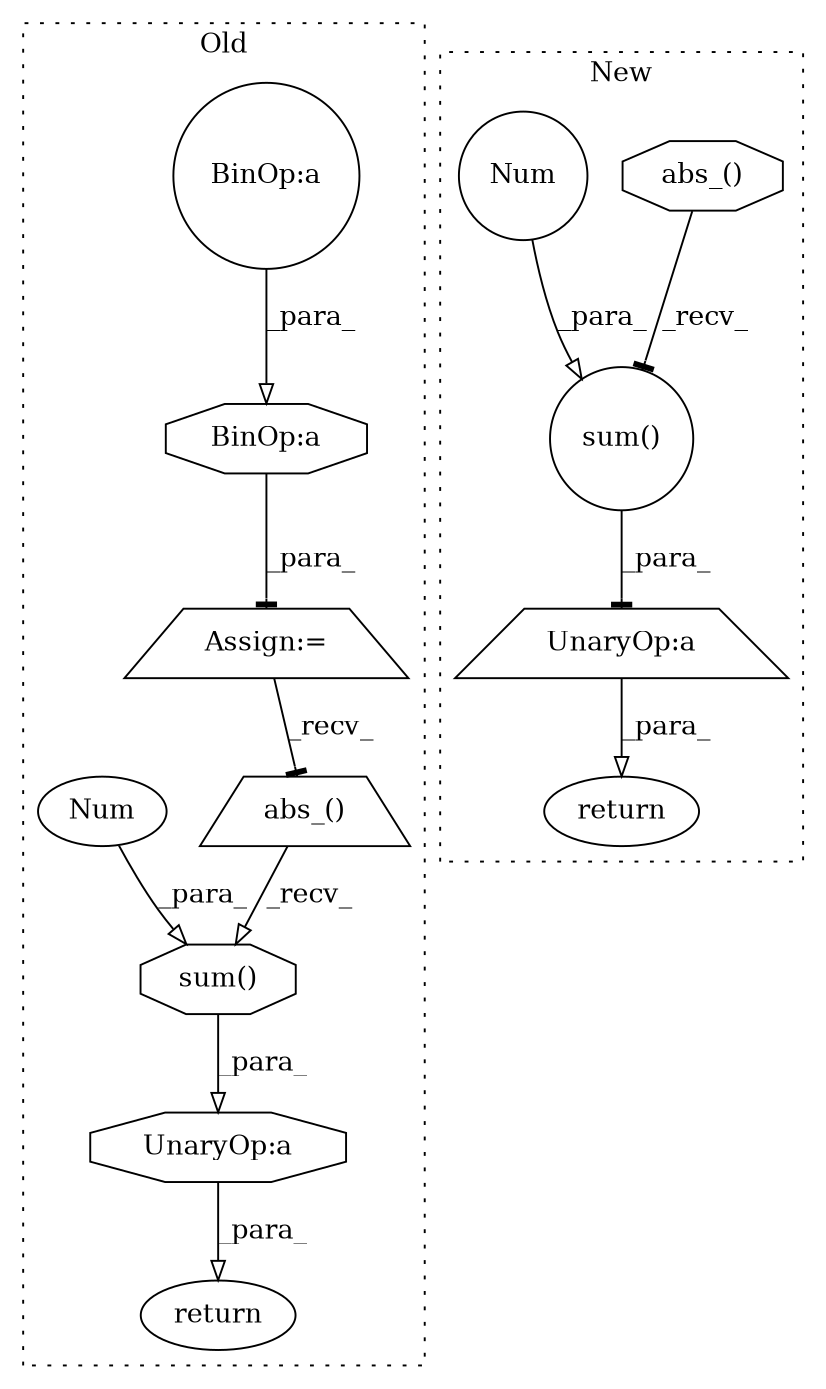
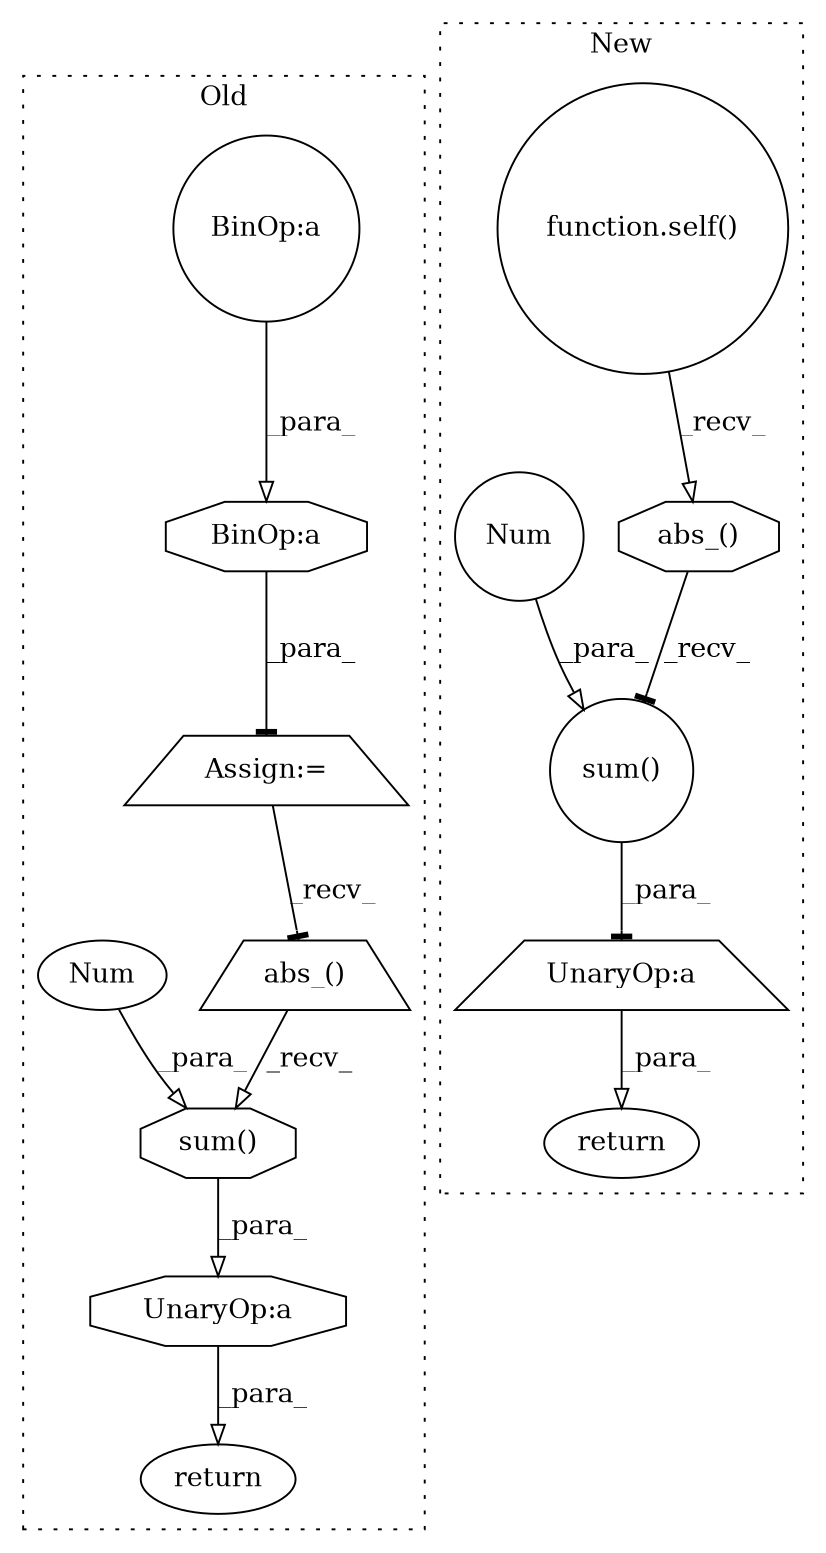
node "function.self()": added
